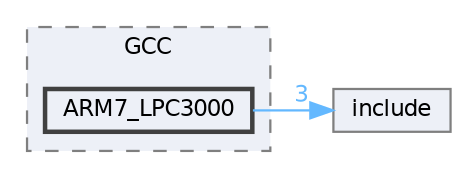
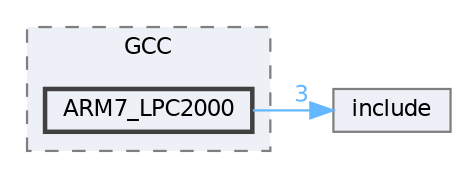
node "ARM7_LPC3000": label "ARM7_LPC3000" -> "ARM7_LPC2000"
